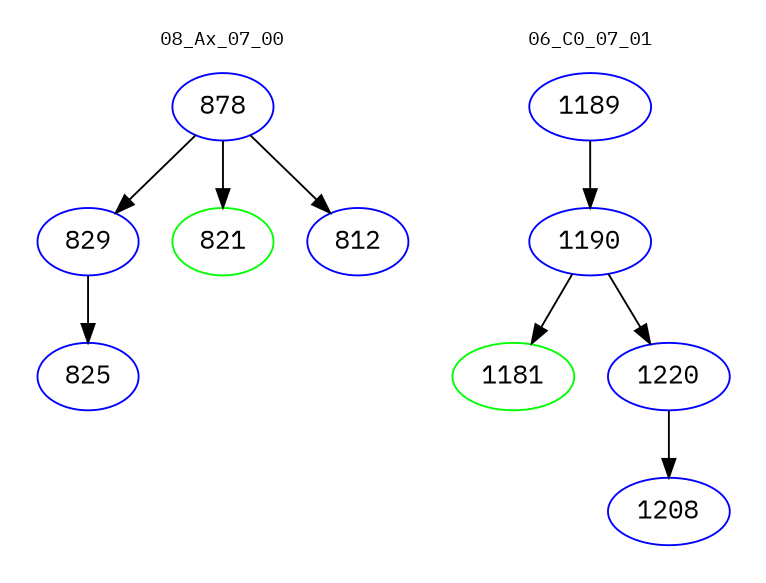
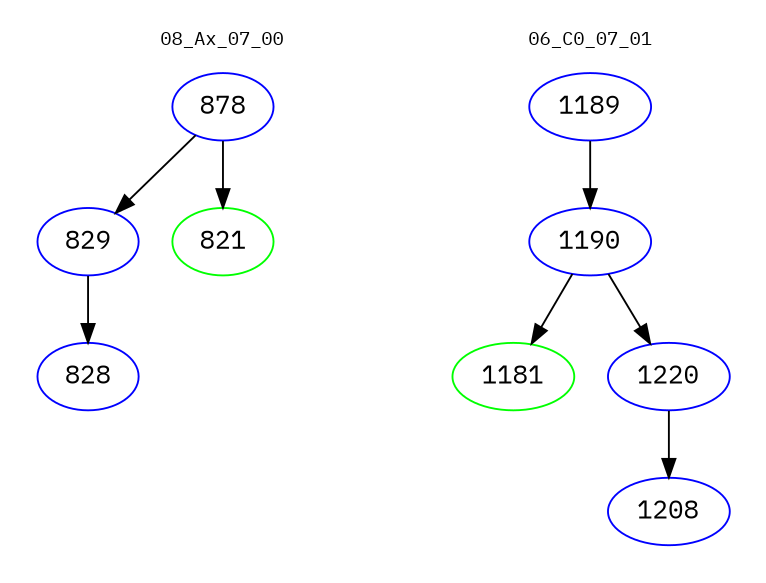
node "812": removed
node "825": label "825" -> "828"
